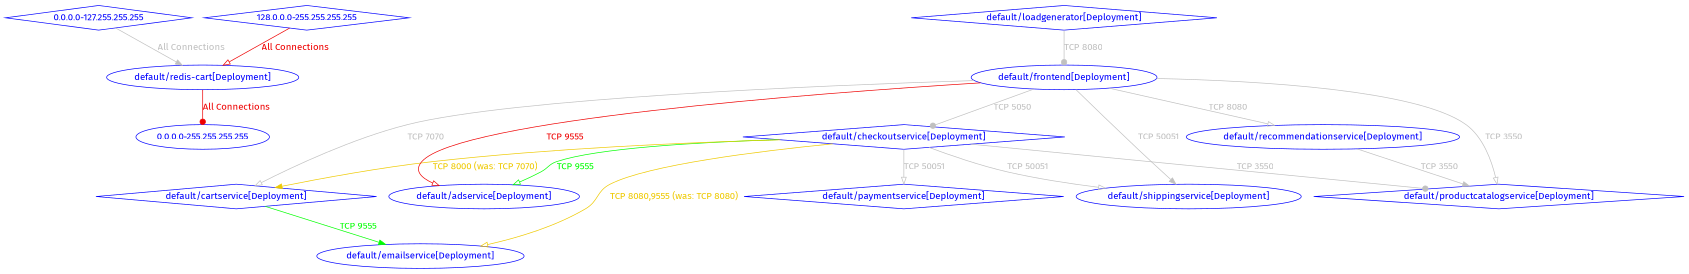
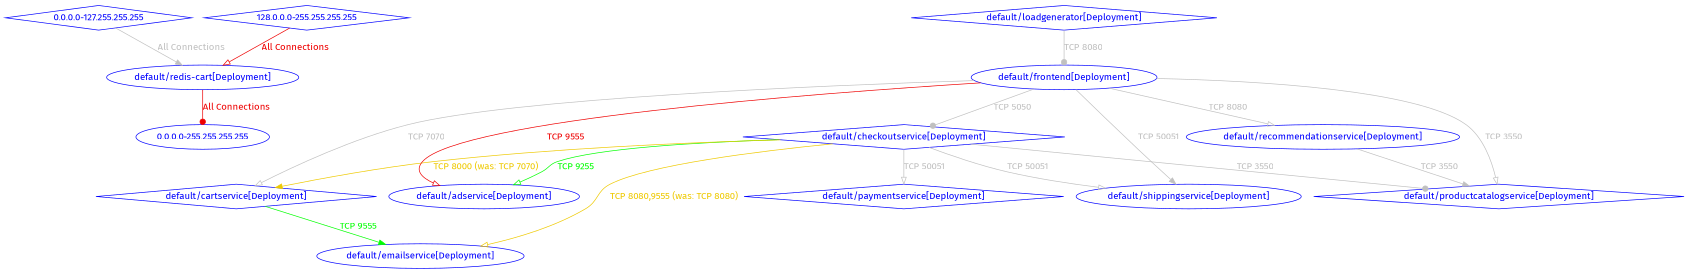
edge "default/checkoutservice[Deployment]" -> "default/adservice[Deployment]": label "TCP 9555" -> "TCP 9255"
